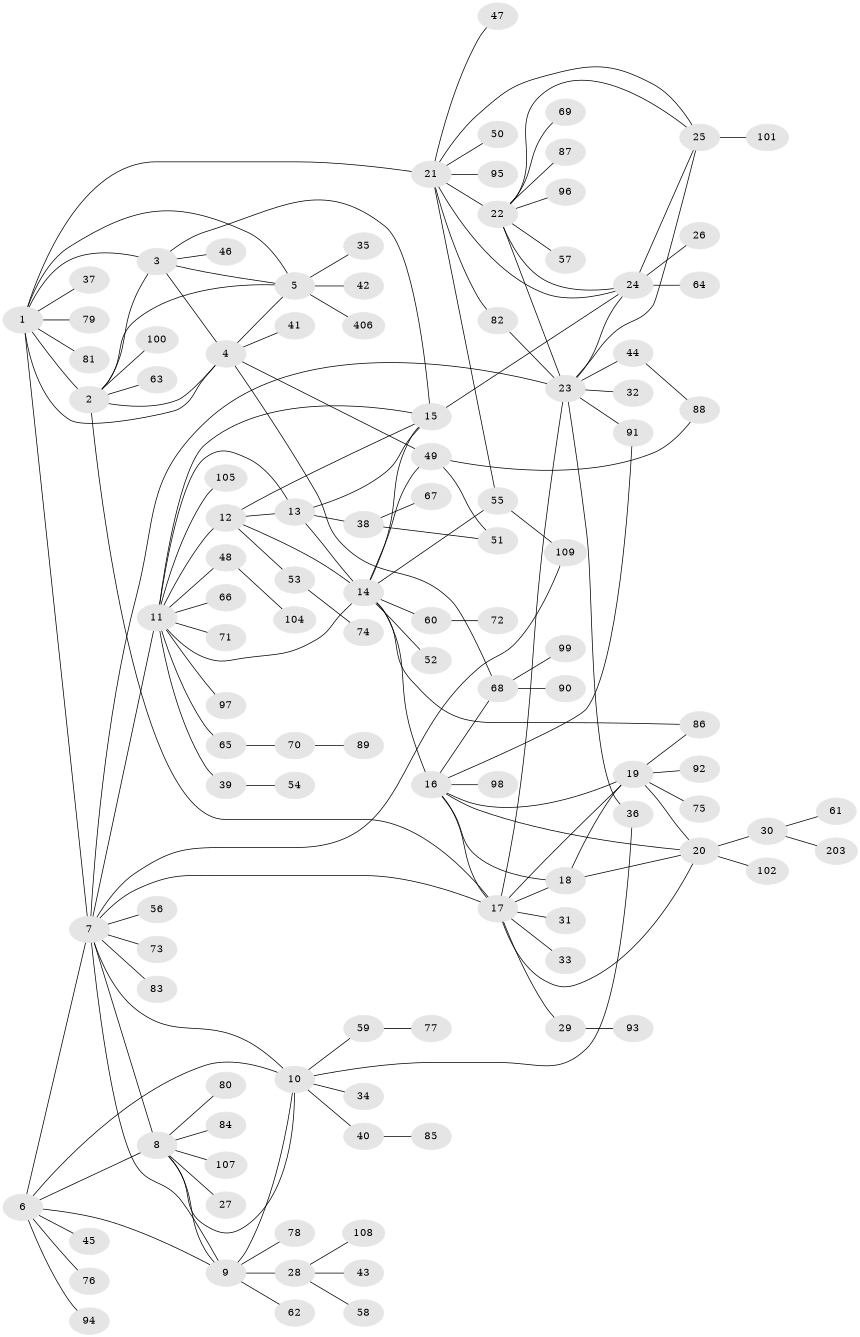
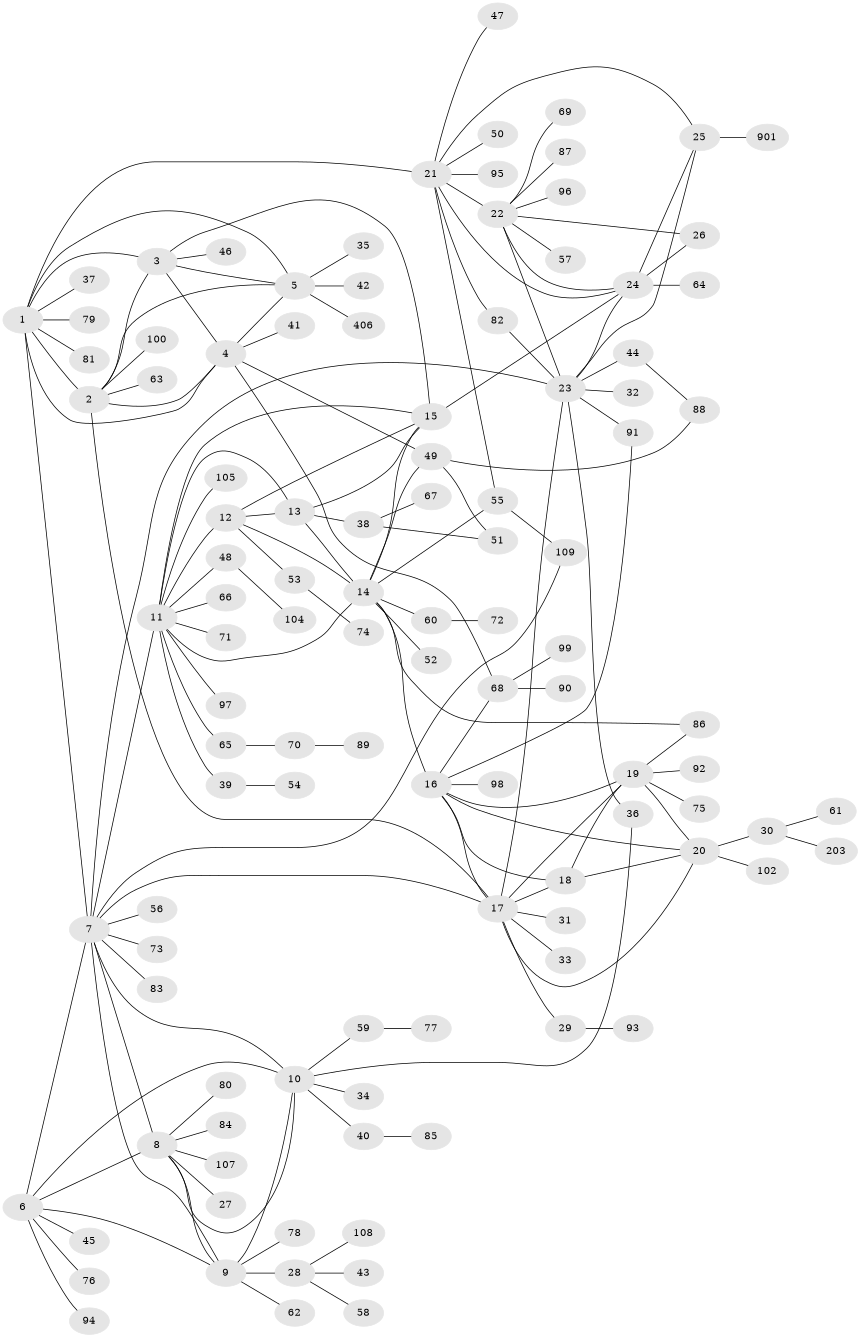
edge "25" -- "22": now "26" -- "22"
node "101": label "101" -> "901"
